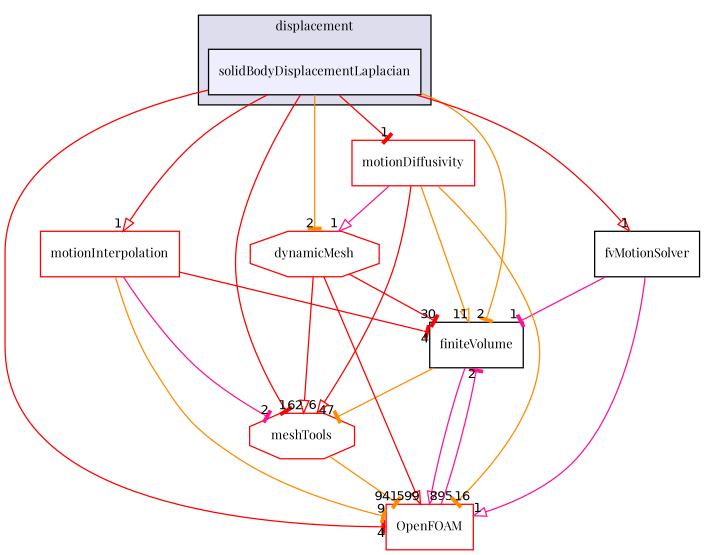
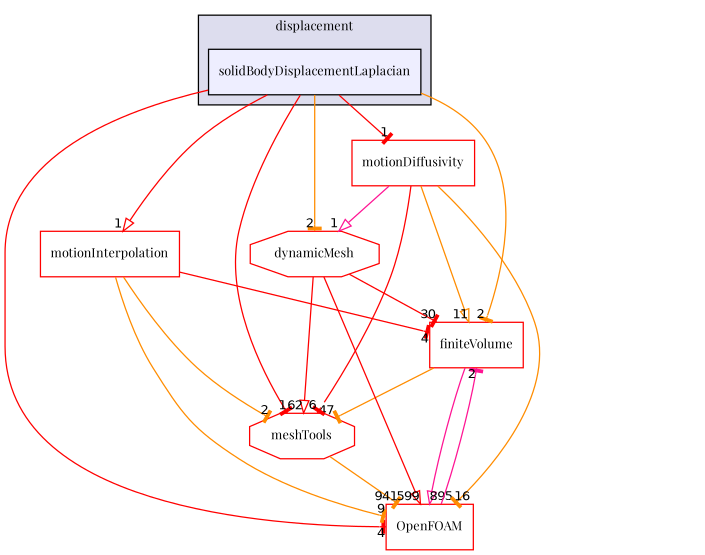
node "fvMotionSolver": removed
edge "motionDiffusivity" -> "meshTools": arrowhead onormal -> tee
node "finiteVolume": color black -> red
edge "motionInterpolation" -> "meshTools": color deeppink -> darkorange
